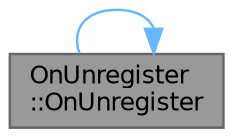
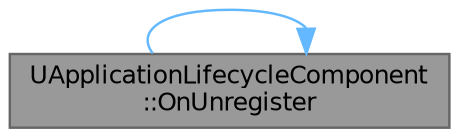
node "OnUnregister ::OnUnregister": label "OnUnregister ::OnUnregister" -> "UApplicationLifecycleComponent ::OnUnregister"
